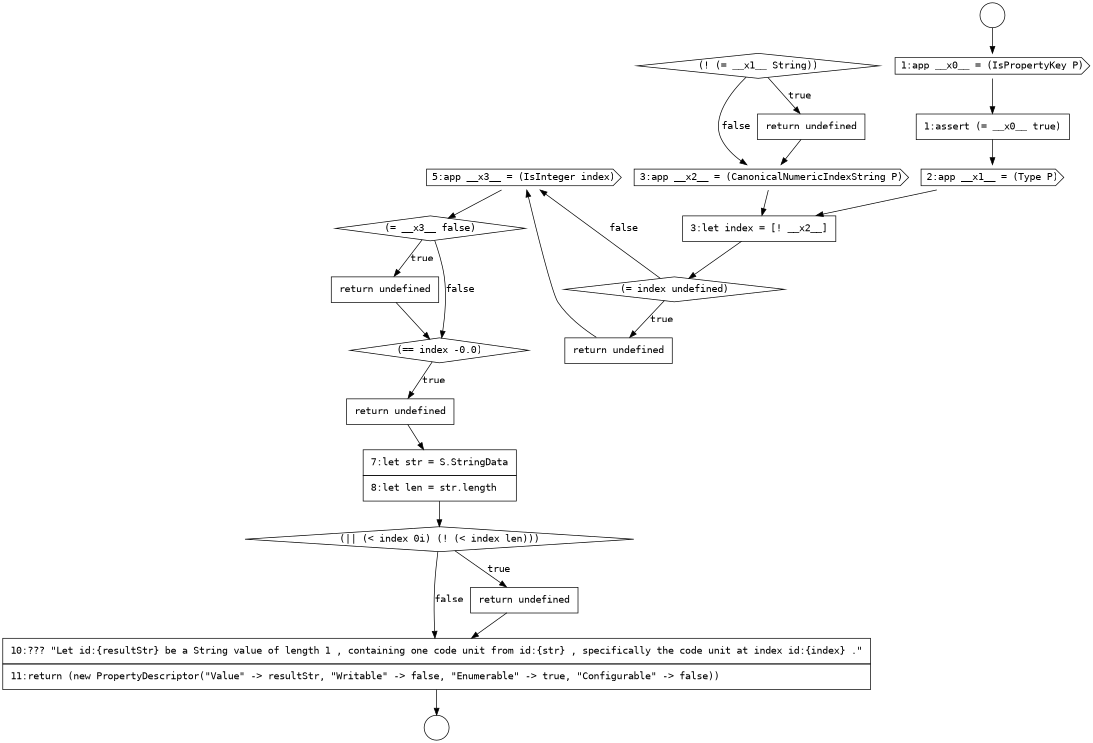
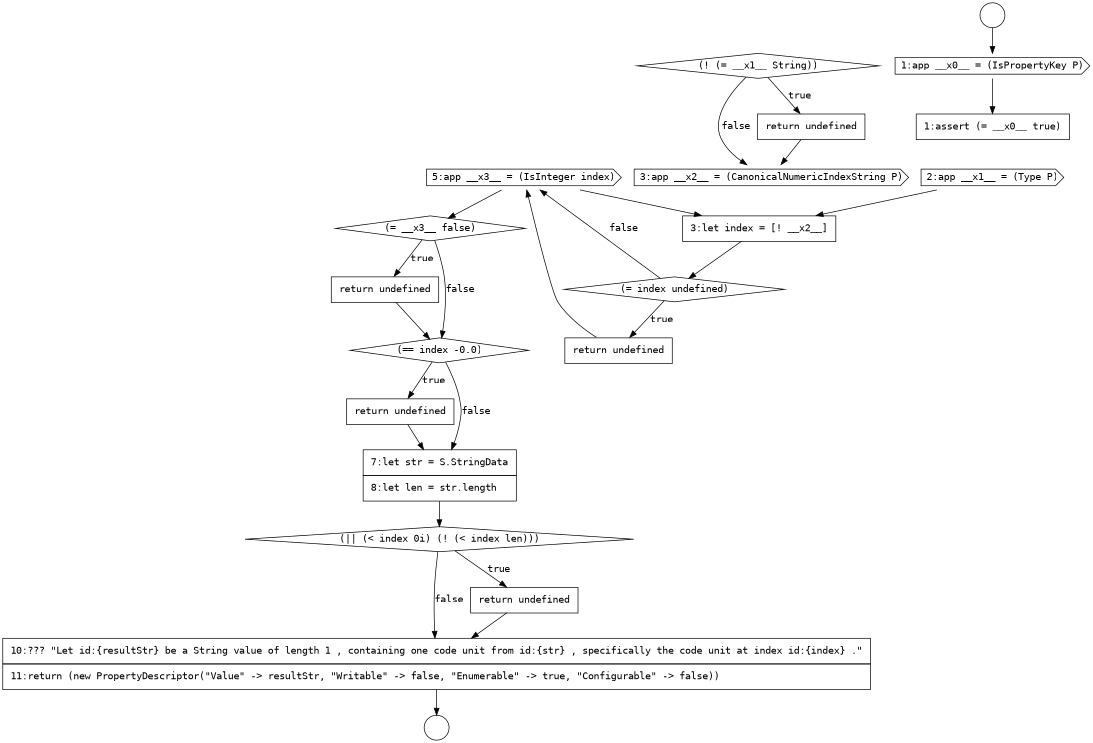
edge "1:assert (= __x0__ true)" -> "2:app __x1__ = (Type P)": removed
edge "3:app __x2__ = (CanonicalNumericIndexString P)" -> "3:let index = [! __x2__]": now "5:app __x3__ = (IsInteger index)" -> "3:let index = [! __x2__]"
edge "(== index -0.0)" -> "7:let str = S.StringData": added, label "false"
